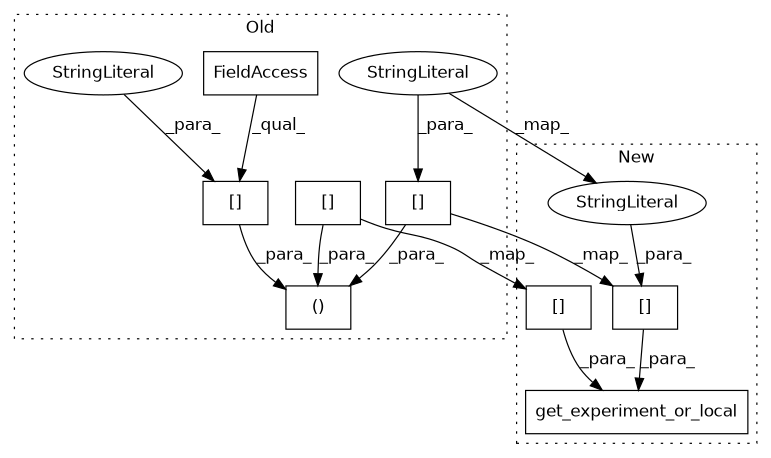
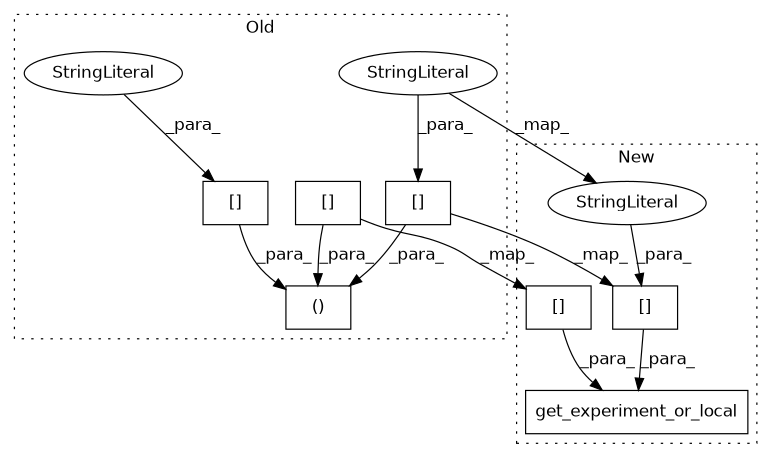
node "FieldAccess": removed
